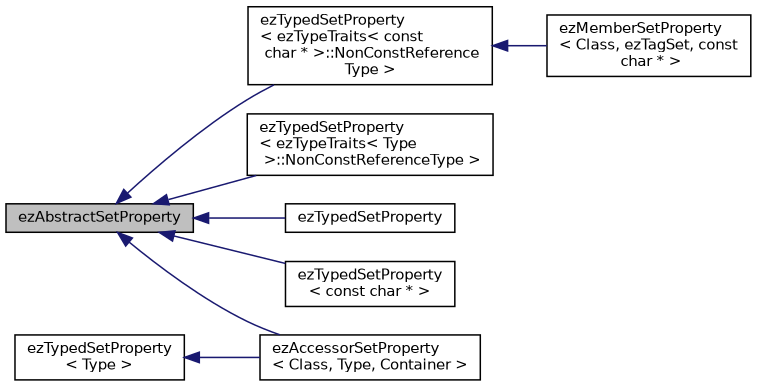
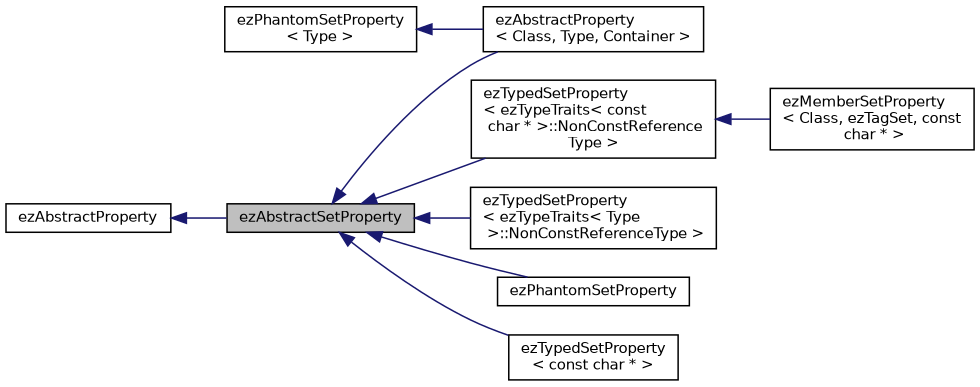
node "ezAbstractProperty": added
node "ezTypedSetProperty": label "ezTypedSetProperty" -> "ezPhantomSetProperty"
node "ezTypedSetProperty < Type >": label "ezTypedSetProperty < Type >" -> "ezPhantomSetProperty < Type >"
node "ezAccessorSetProperty < Class, Type, Container >": label "ezAccessorSetProperty < Class, Type, Container >" -> "ezAbstractProperty < Class, Type, Container >"
